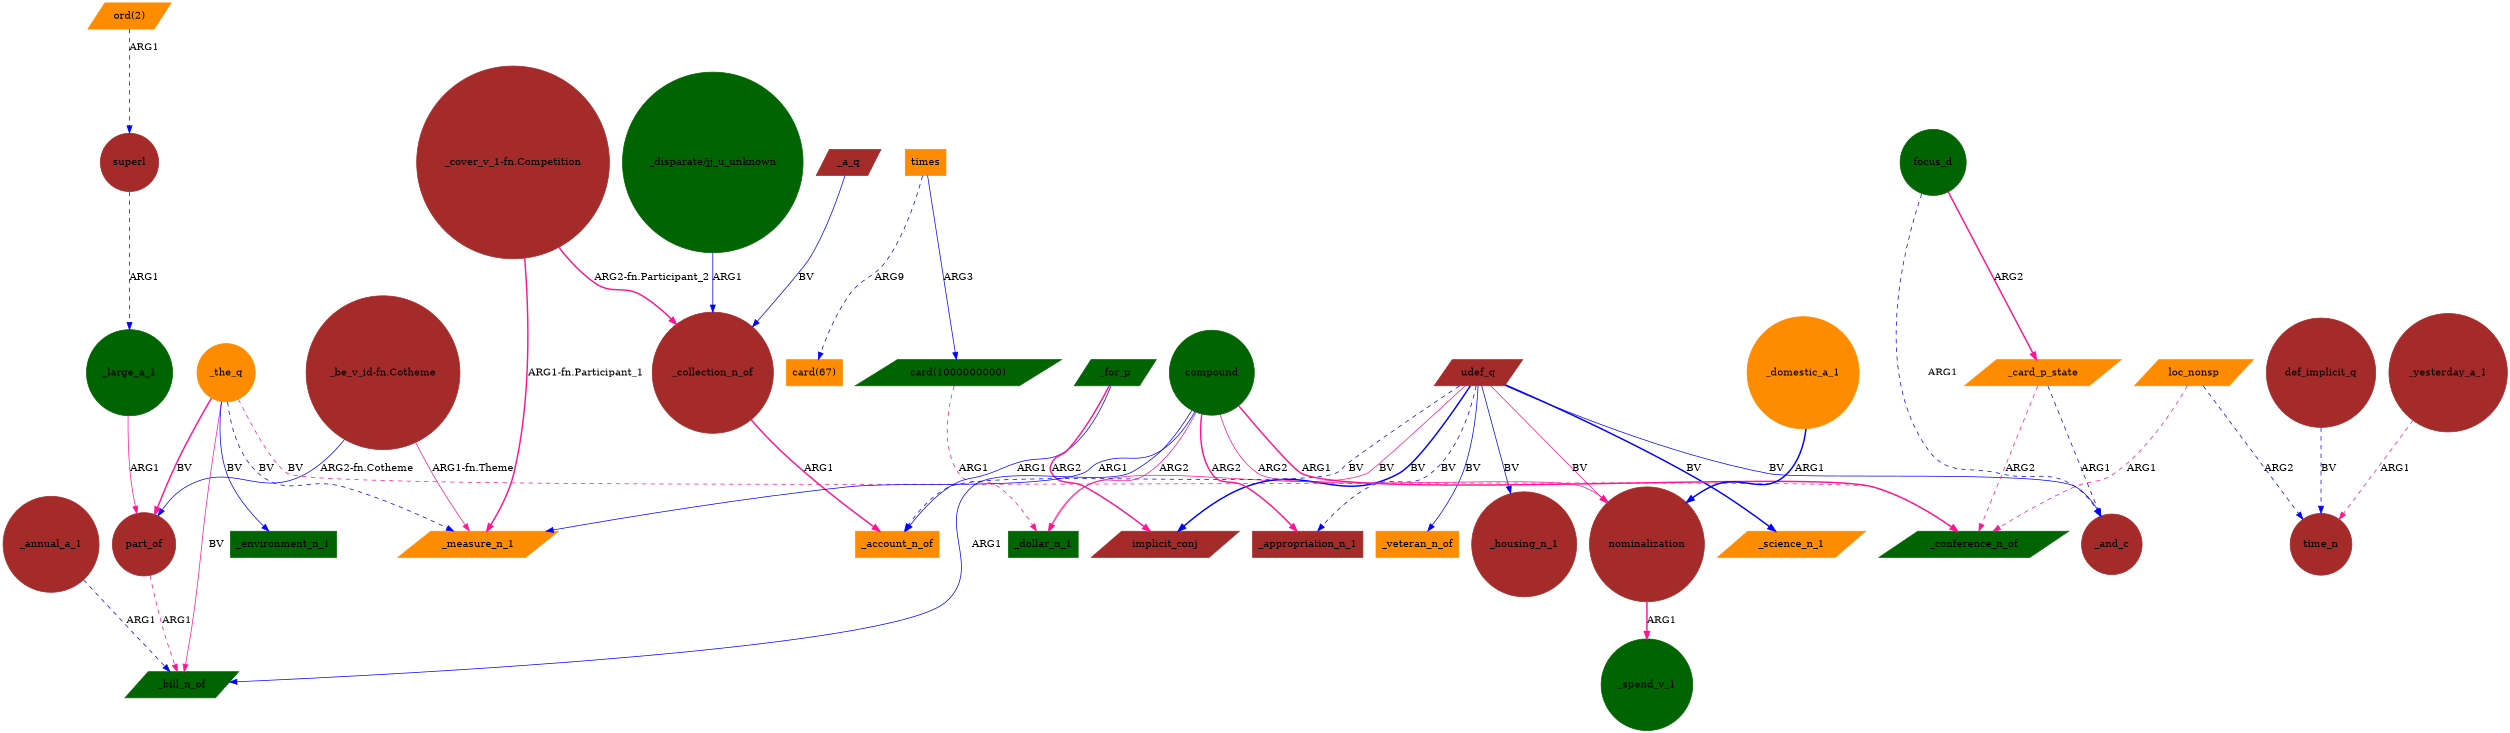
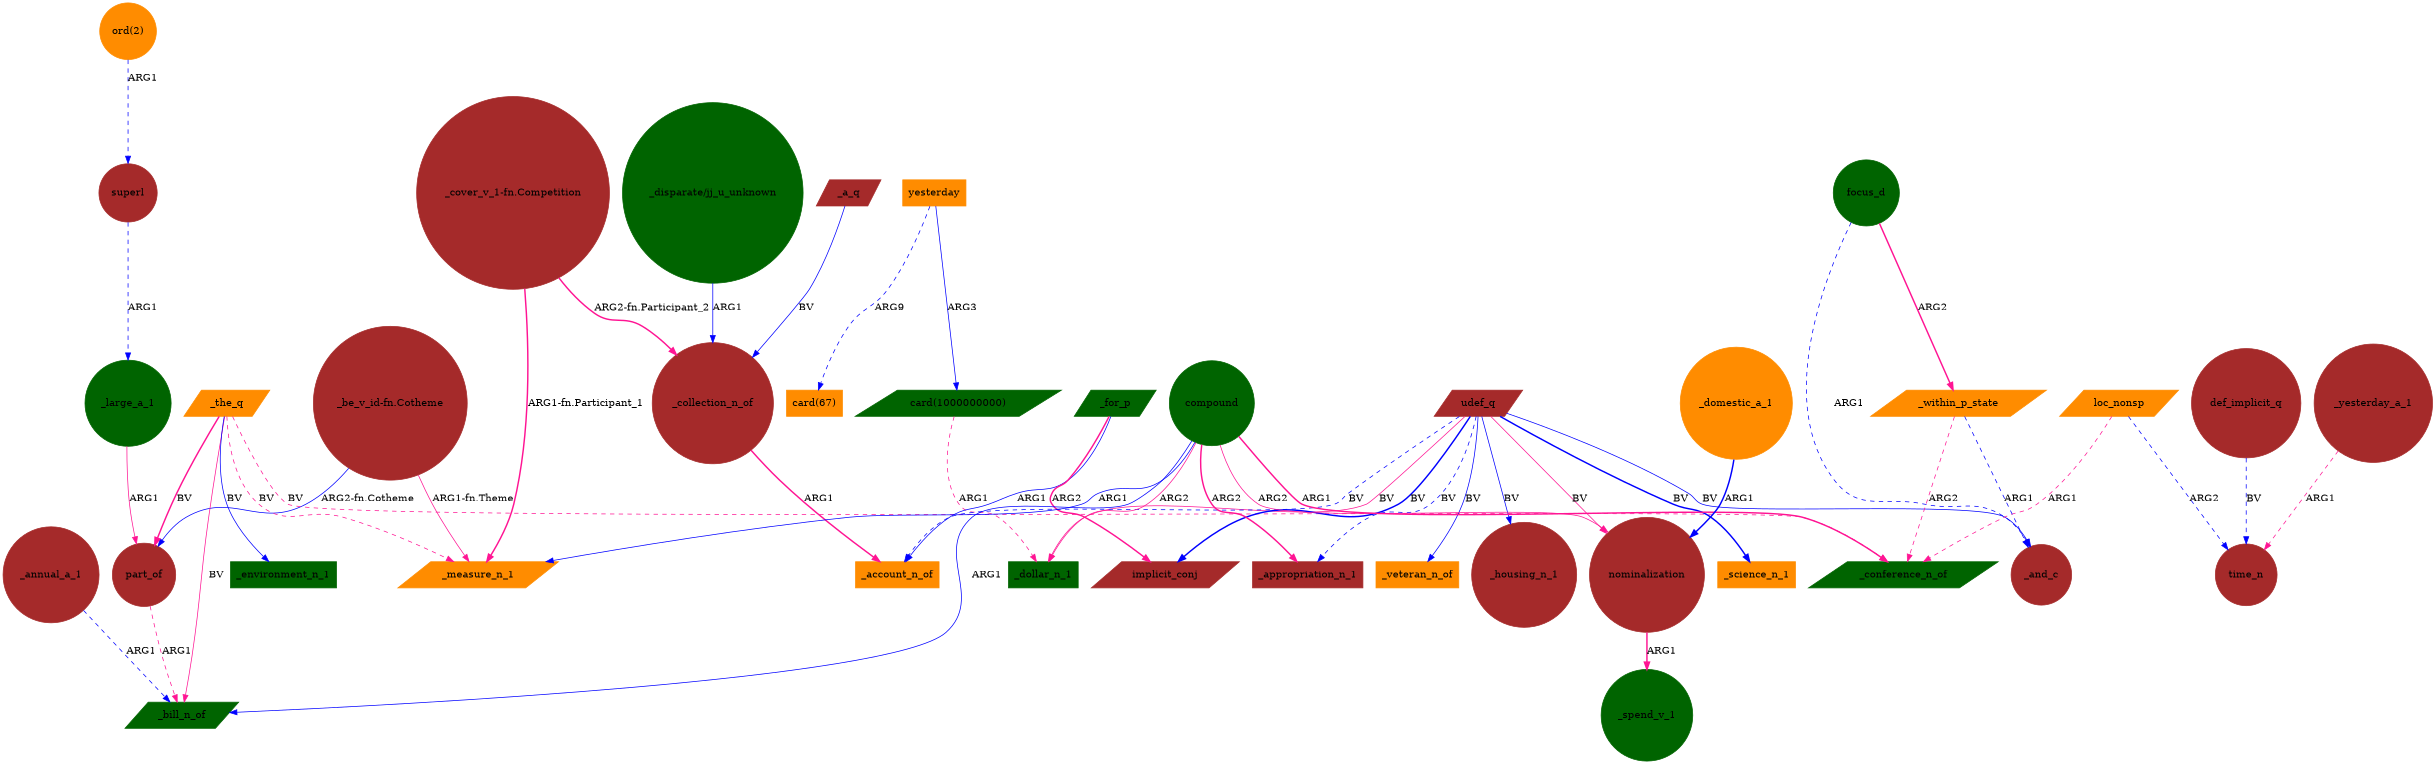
node "ord(2)": shape parallelogram -> circle
node "times": label "times" -> "yesterday"
node "_the_q": shape circle -> parallelogram
node "_card_p_state": label "_card_p_state" -> "_within_p_state"
edge "_the_q" -> "_measure_n_1": color blue -> deeppink
node "_science_n_1": shape parallelogram -> box
